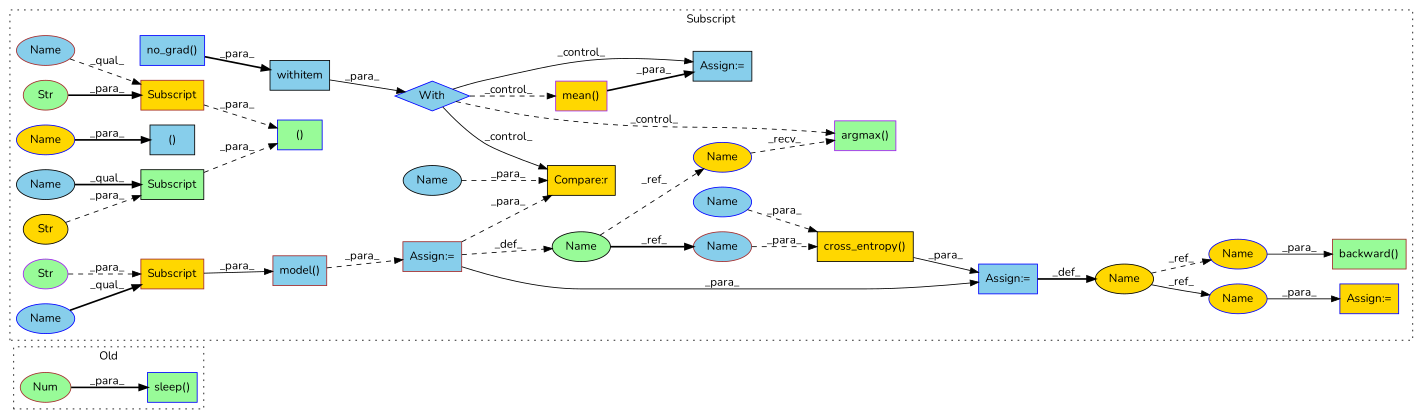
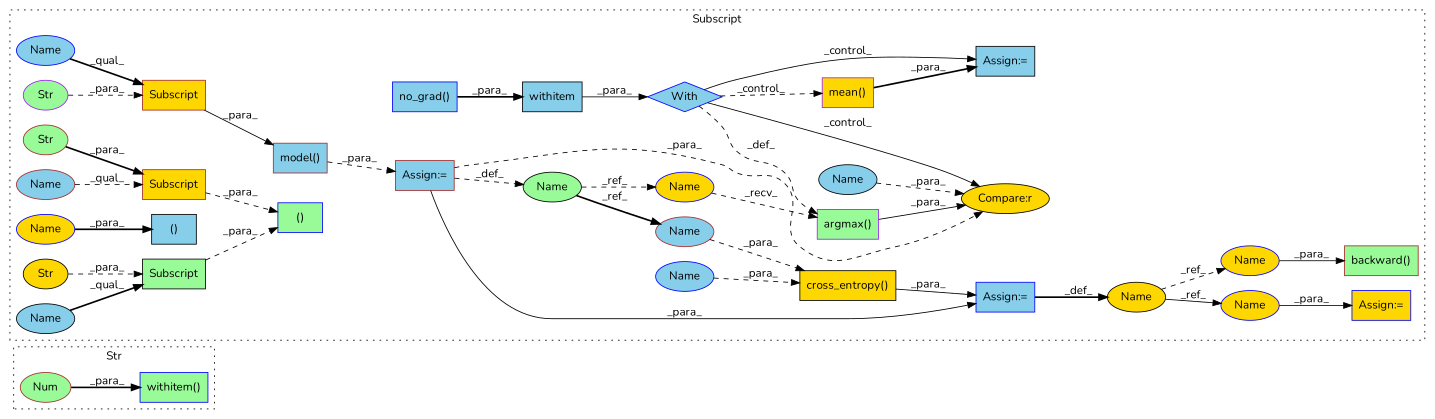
edge "With" -> "argmax()": label "_control_" -> "_def_"
node "Compare:r": shape box -> ellipse
edge "argmax()" -> "Compare:r": added, label "_para_"
cluster "Old": label "Old" -> "Str"
node "sleep()": label "sleep()" -> "withitem()"
